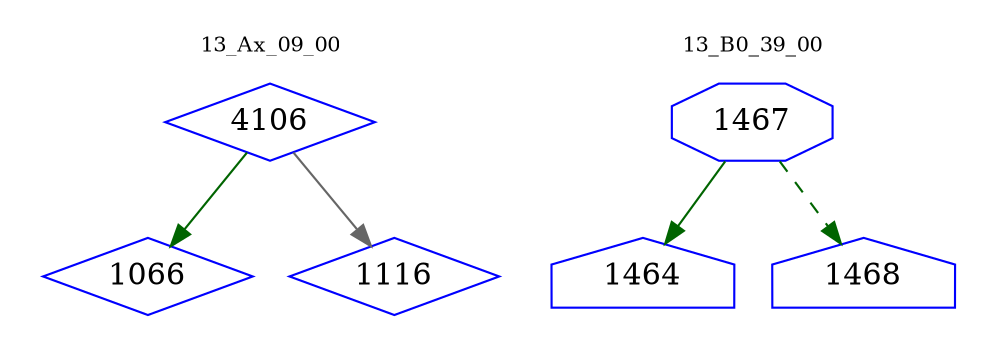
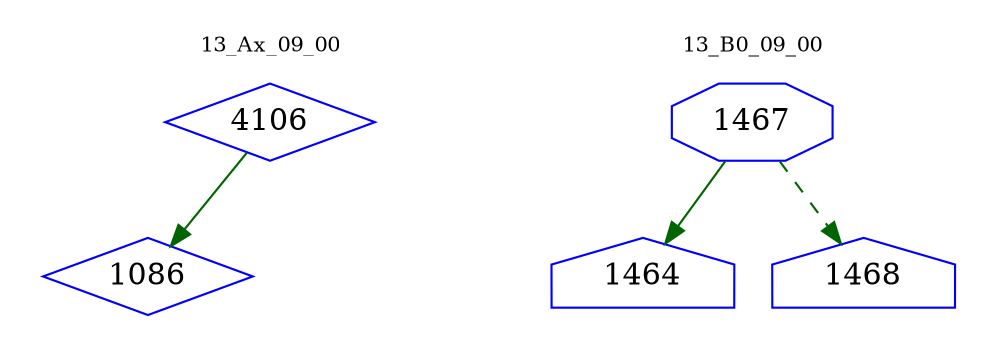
cluster "13_B0_39_00": label "13_B0_39_00" -> "13_B0_09_00"
node "1066": label "1066" -> "1086"
node "1116": removed
